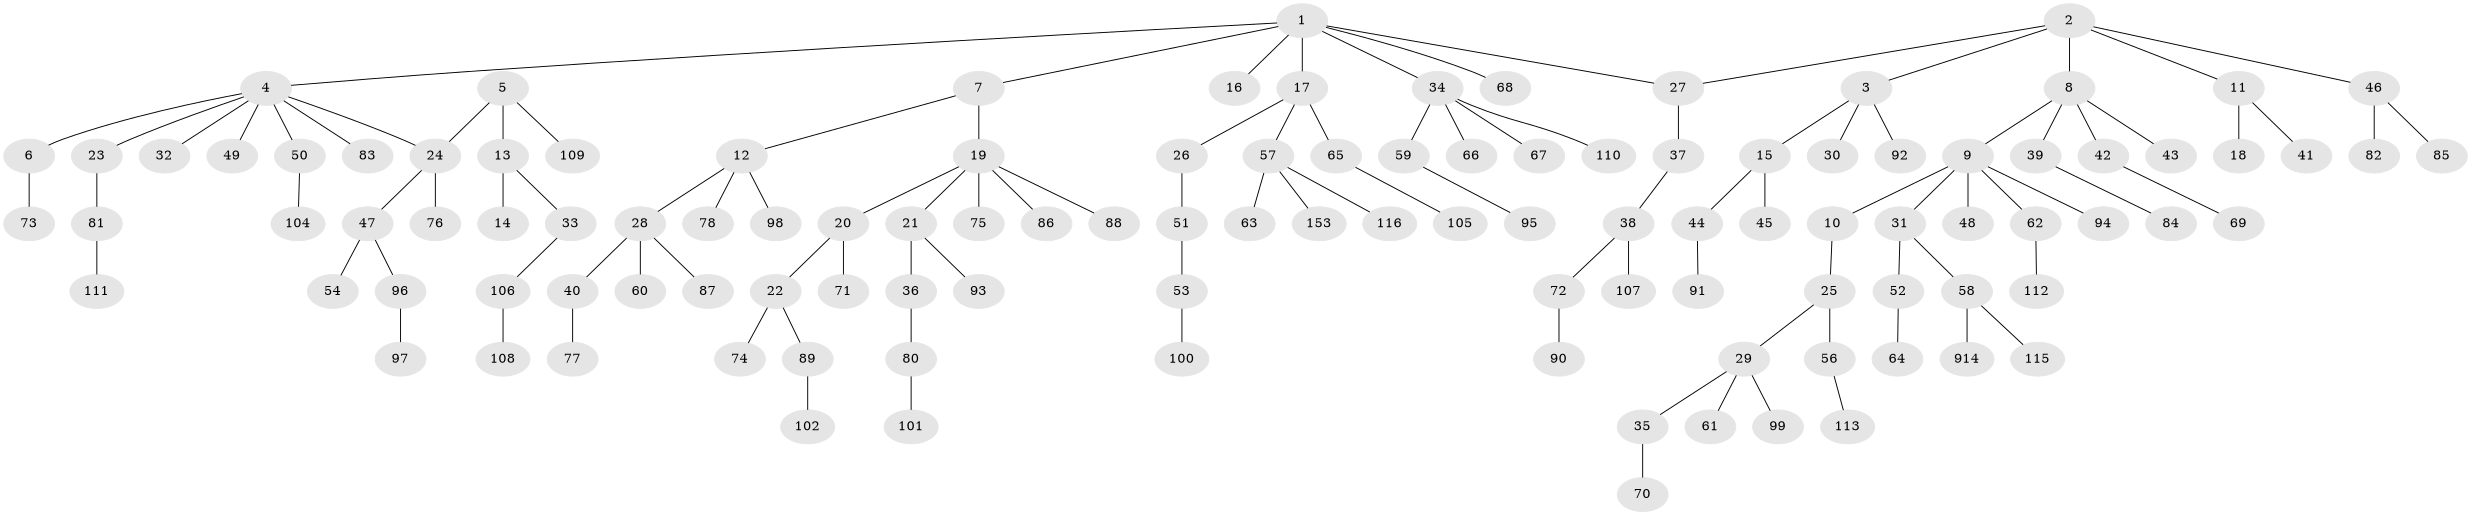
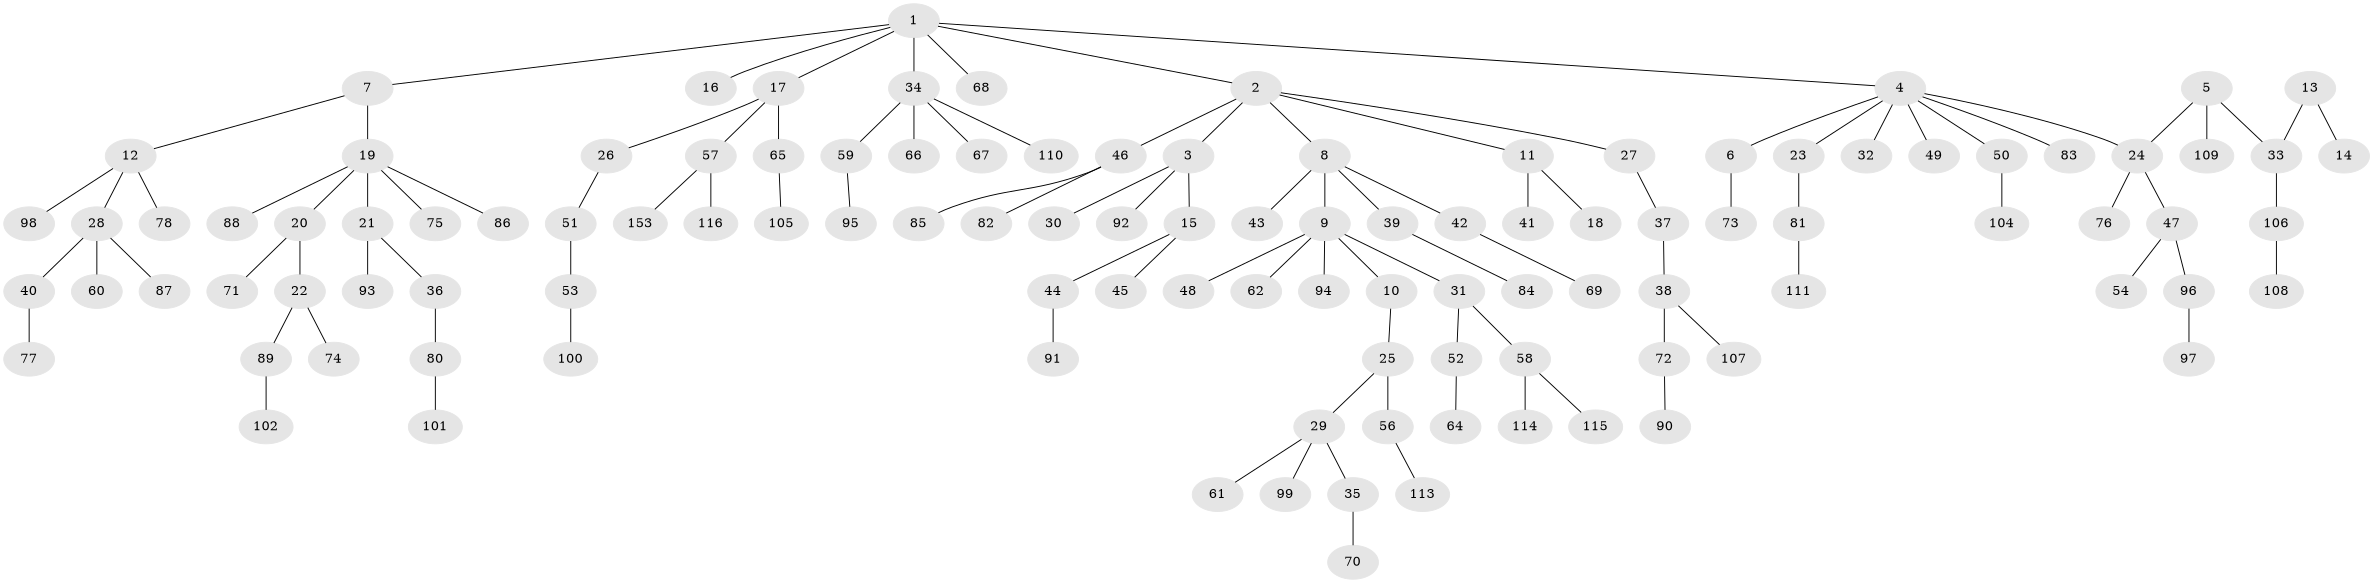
edge "1" -- "27": now "1" -- "2"
edge "5" -- "13": now "5" -- "33"
node "63": removed
node "112": removed
node "914": label "914" -> "114"
